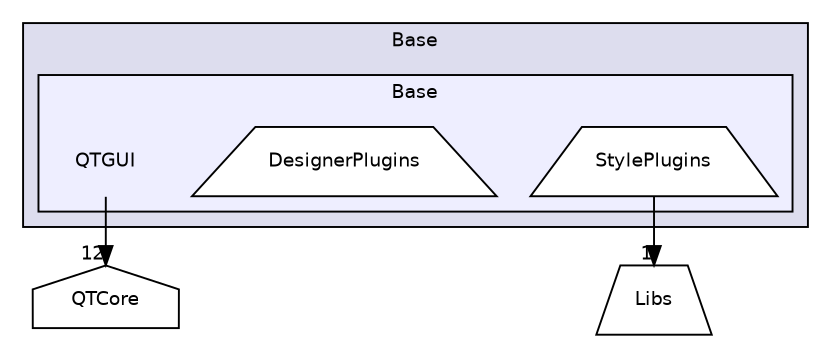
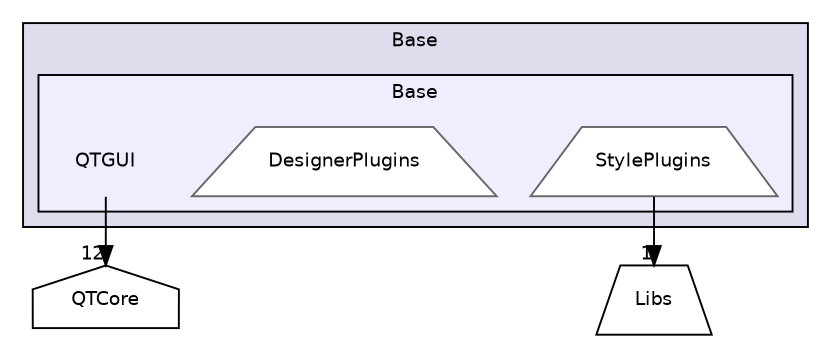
node "DesignerPlugins": color black -> gray40
node "StylePlugins": color black -> gray40
